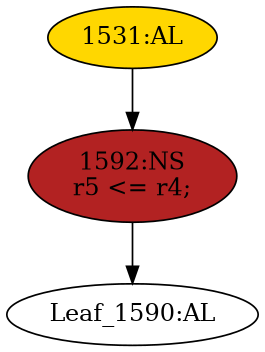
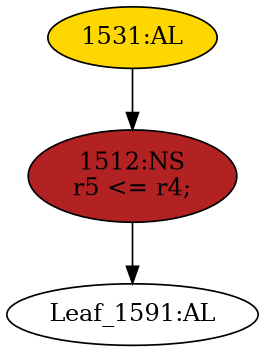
node "1592:NS r5 <= r4;": label "1592:NS r5 <= r4;" -> "1512:NS r5 <= r4;"
node "Leaf_1590:AL": label "Leaf_1590:AL" -> "Leaf_1591:AL"
